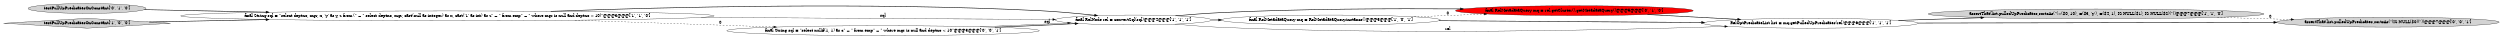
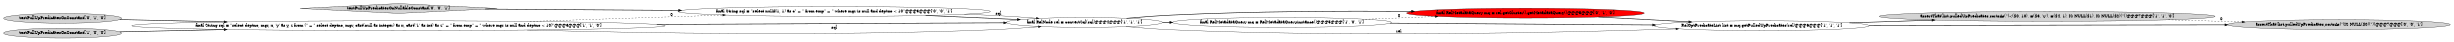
node "testPullUpPredicatesOnNullableConstant['0', '0', '1']": added
node "testPullUpPredicatesOnConstant['1', '0', '0']": shape diamond -> ellipse
